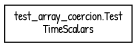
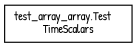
node "test_array_coercion.Test TimeScalars": label "test_array_coercion.Test TimeScalars" -> "test_array_array.Test TimeScalars"
